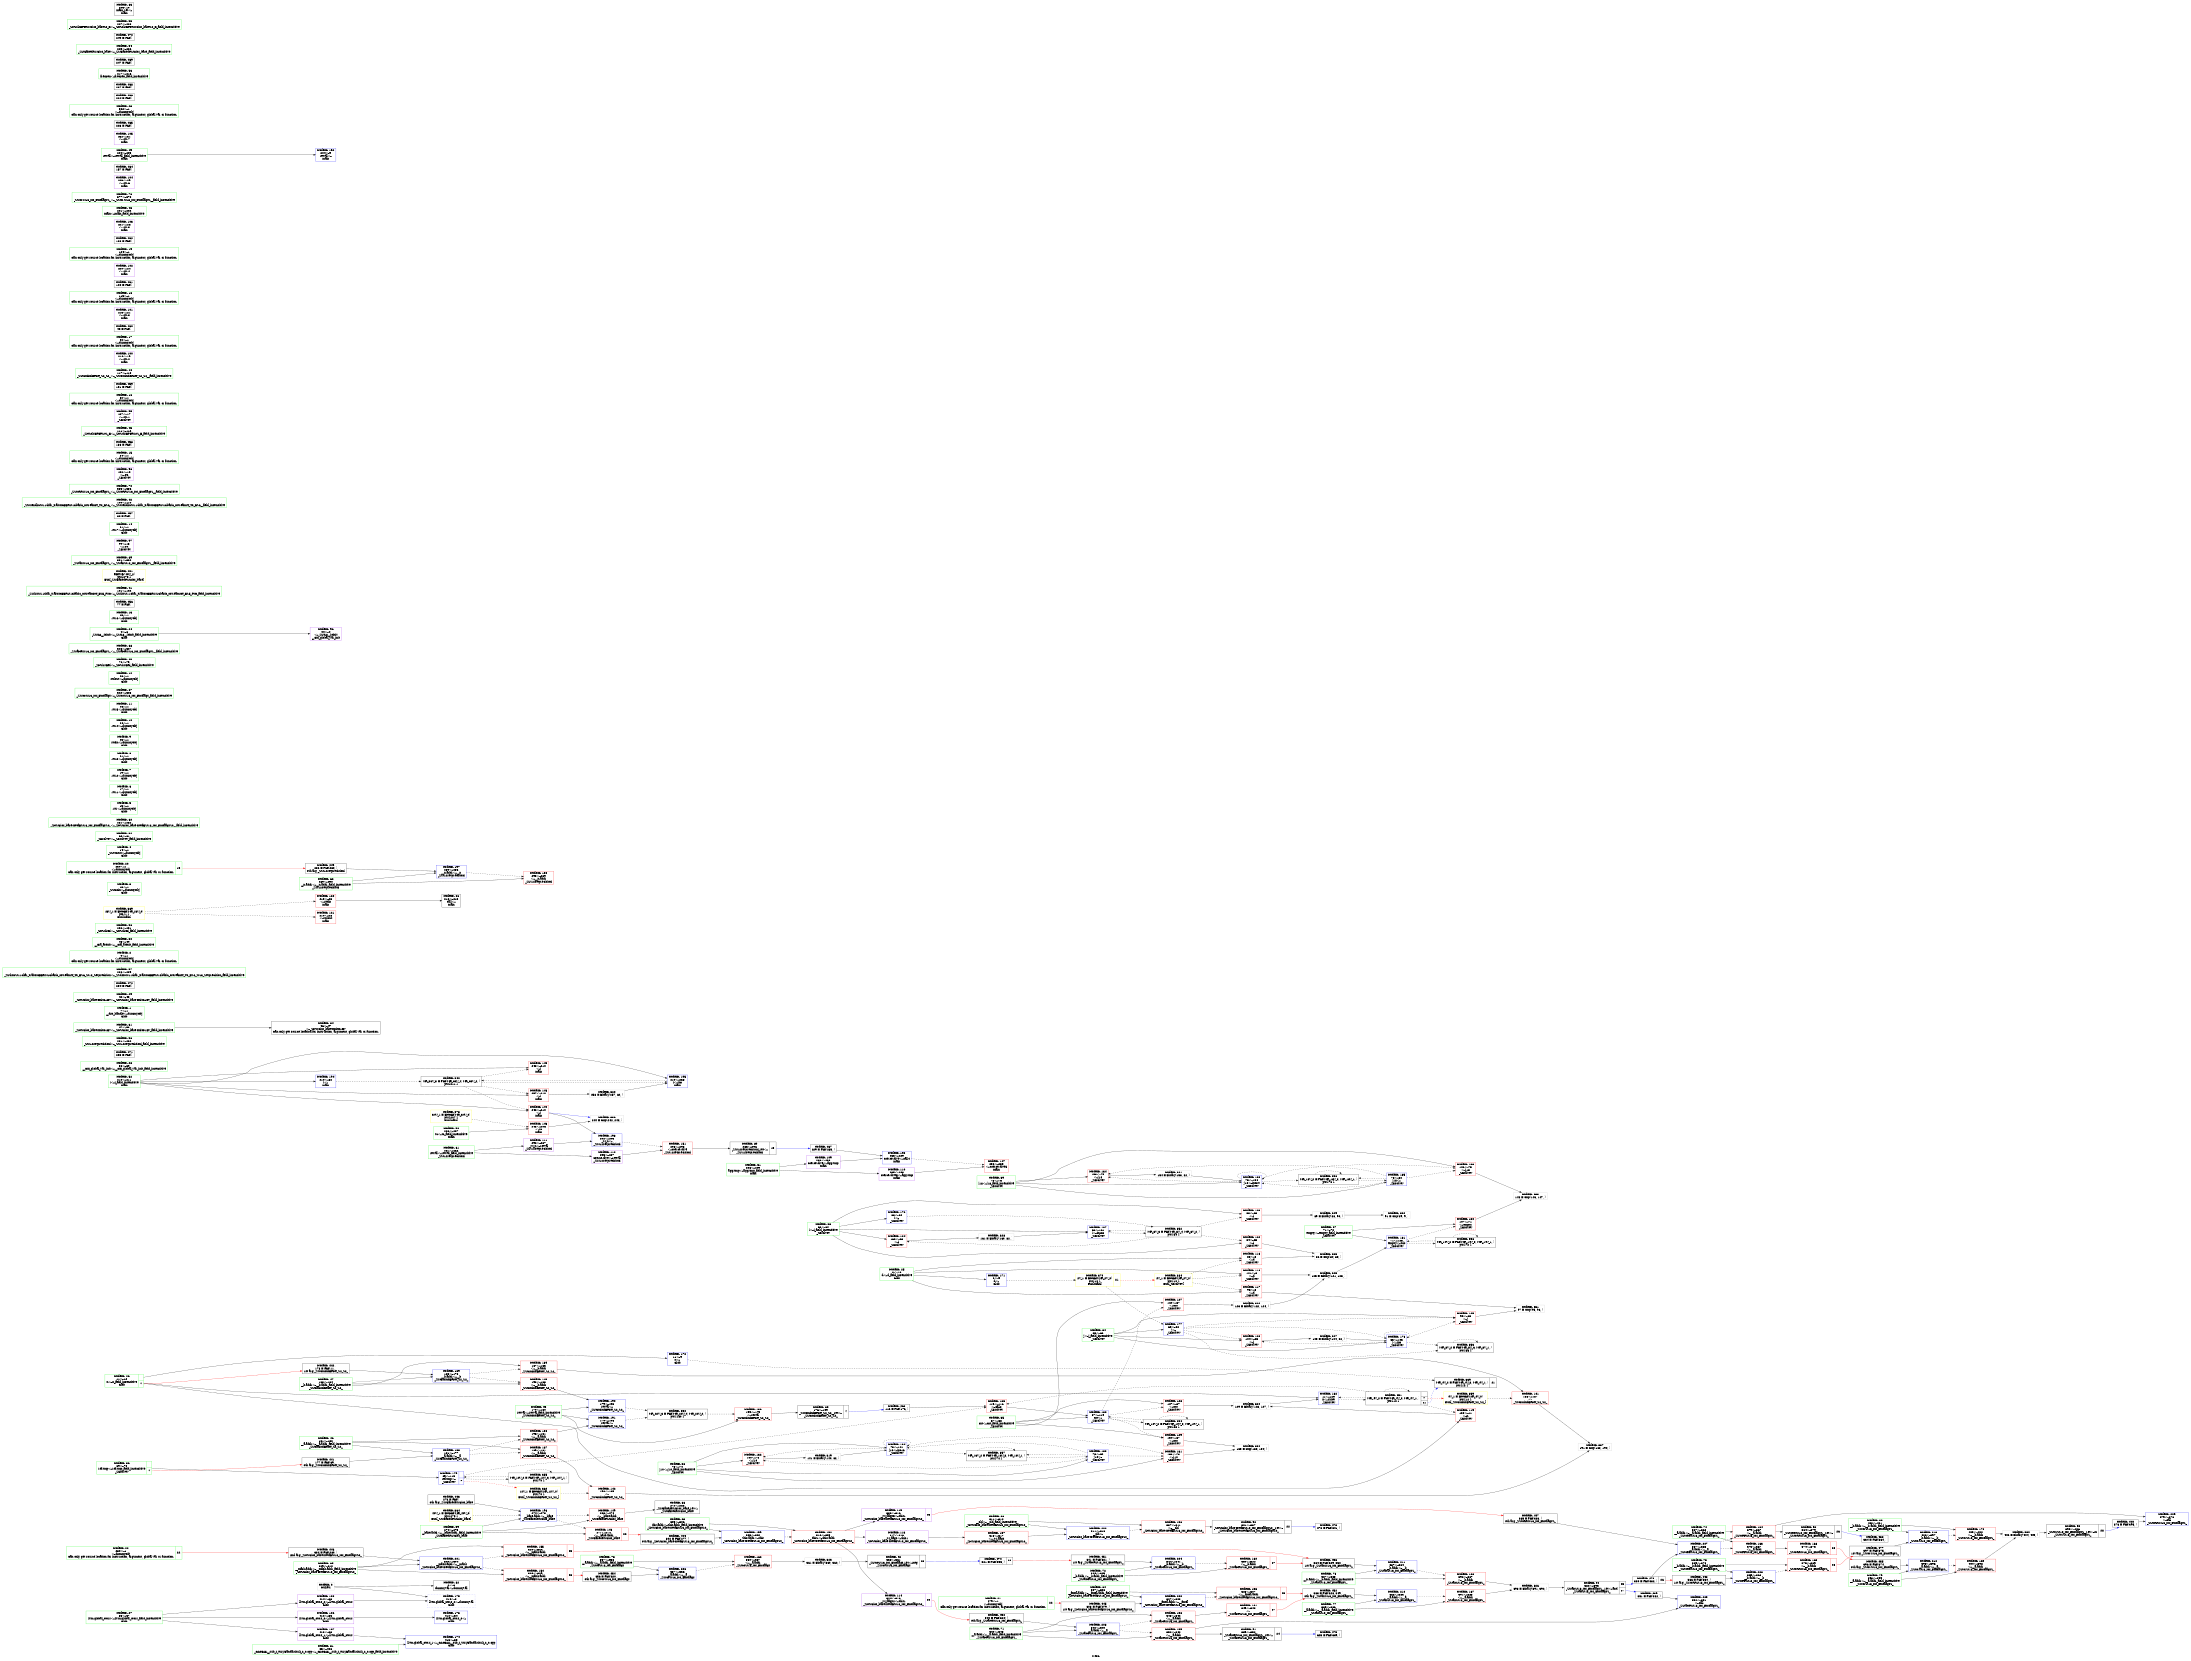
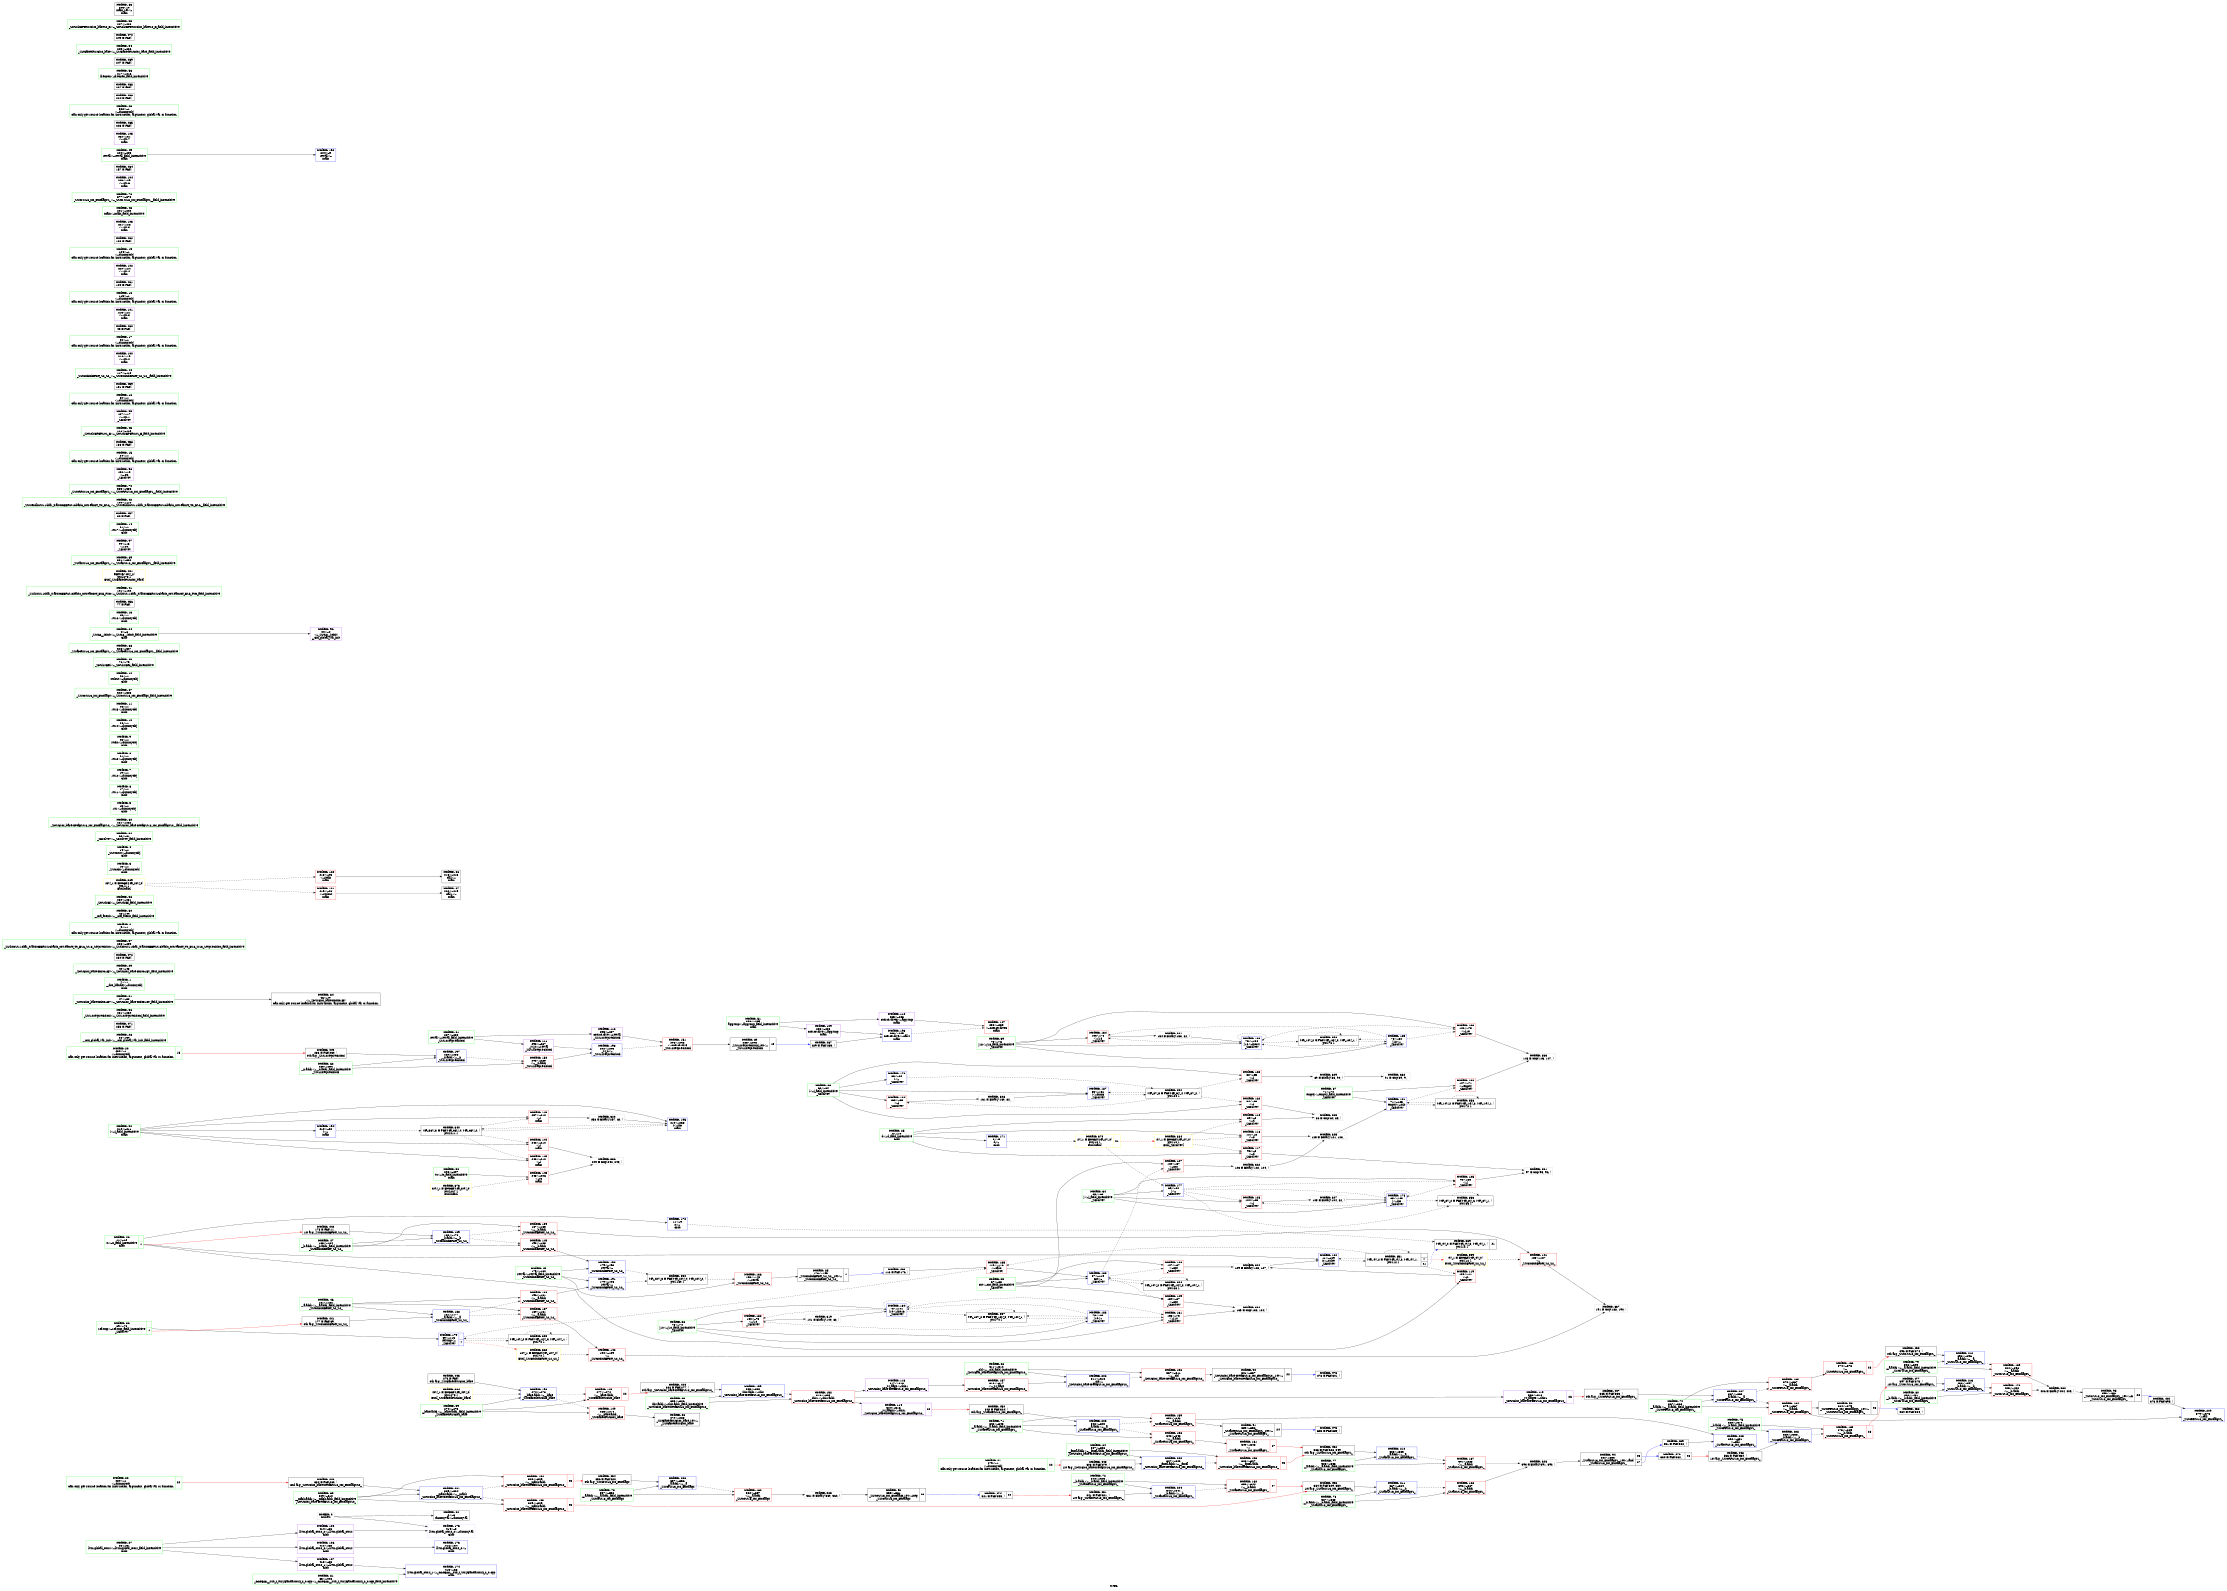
node "NodeID: 87": added
edge "NodeID: 144" -> "NodeID: 336": color blue -> black
edge "NodeID: 144" -> "NodeID: 198": now "NodeID: 150" -> "NodeID: 198"
edge "NodeID: 476" -> "NodeID: 207": now "NodeID: 74" -> "NodeID: 207"
